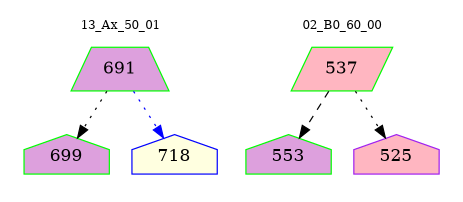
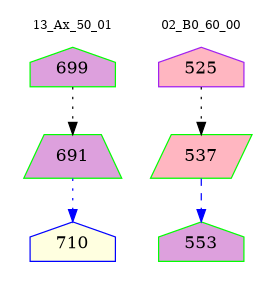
edge "691" -> "699": reversed
edge "537" -> "553": color black -> blue
edge "537" -> "525": reversed
node "718": label "718" -> "710"
